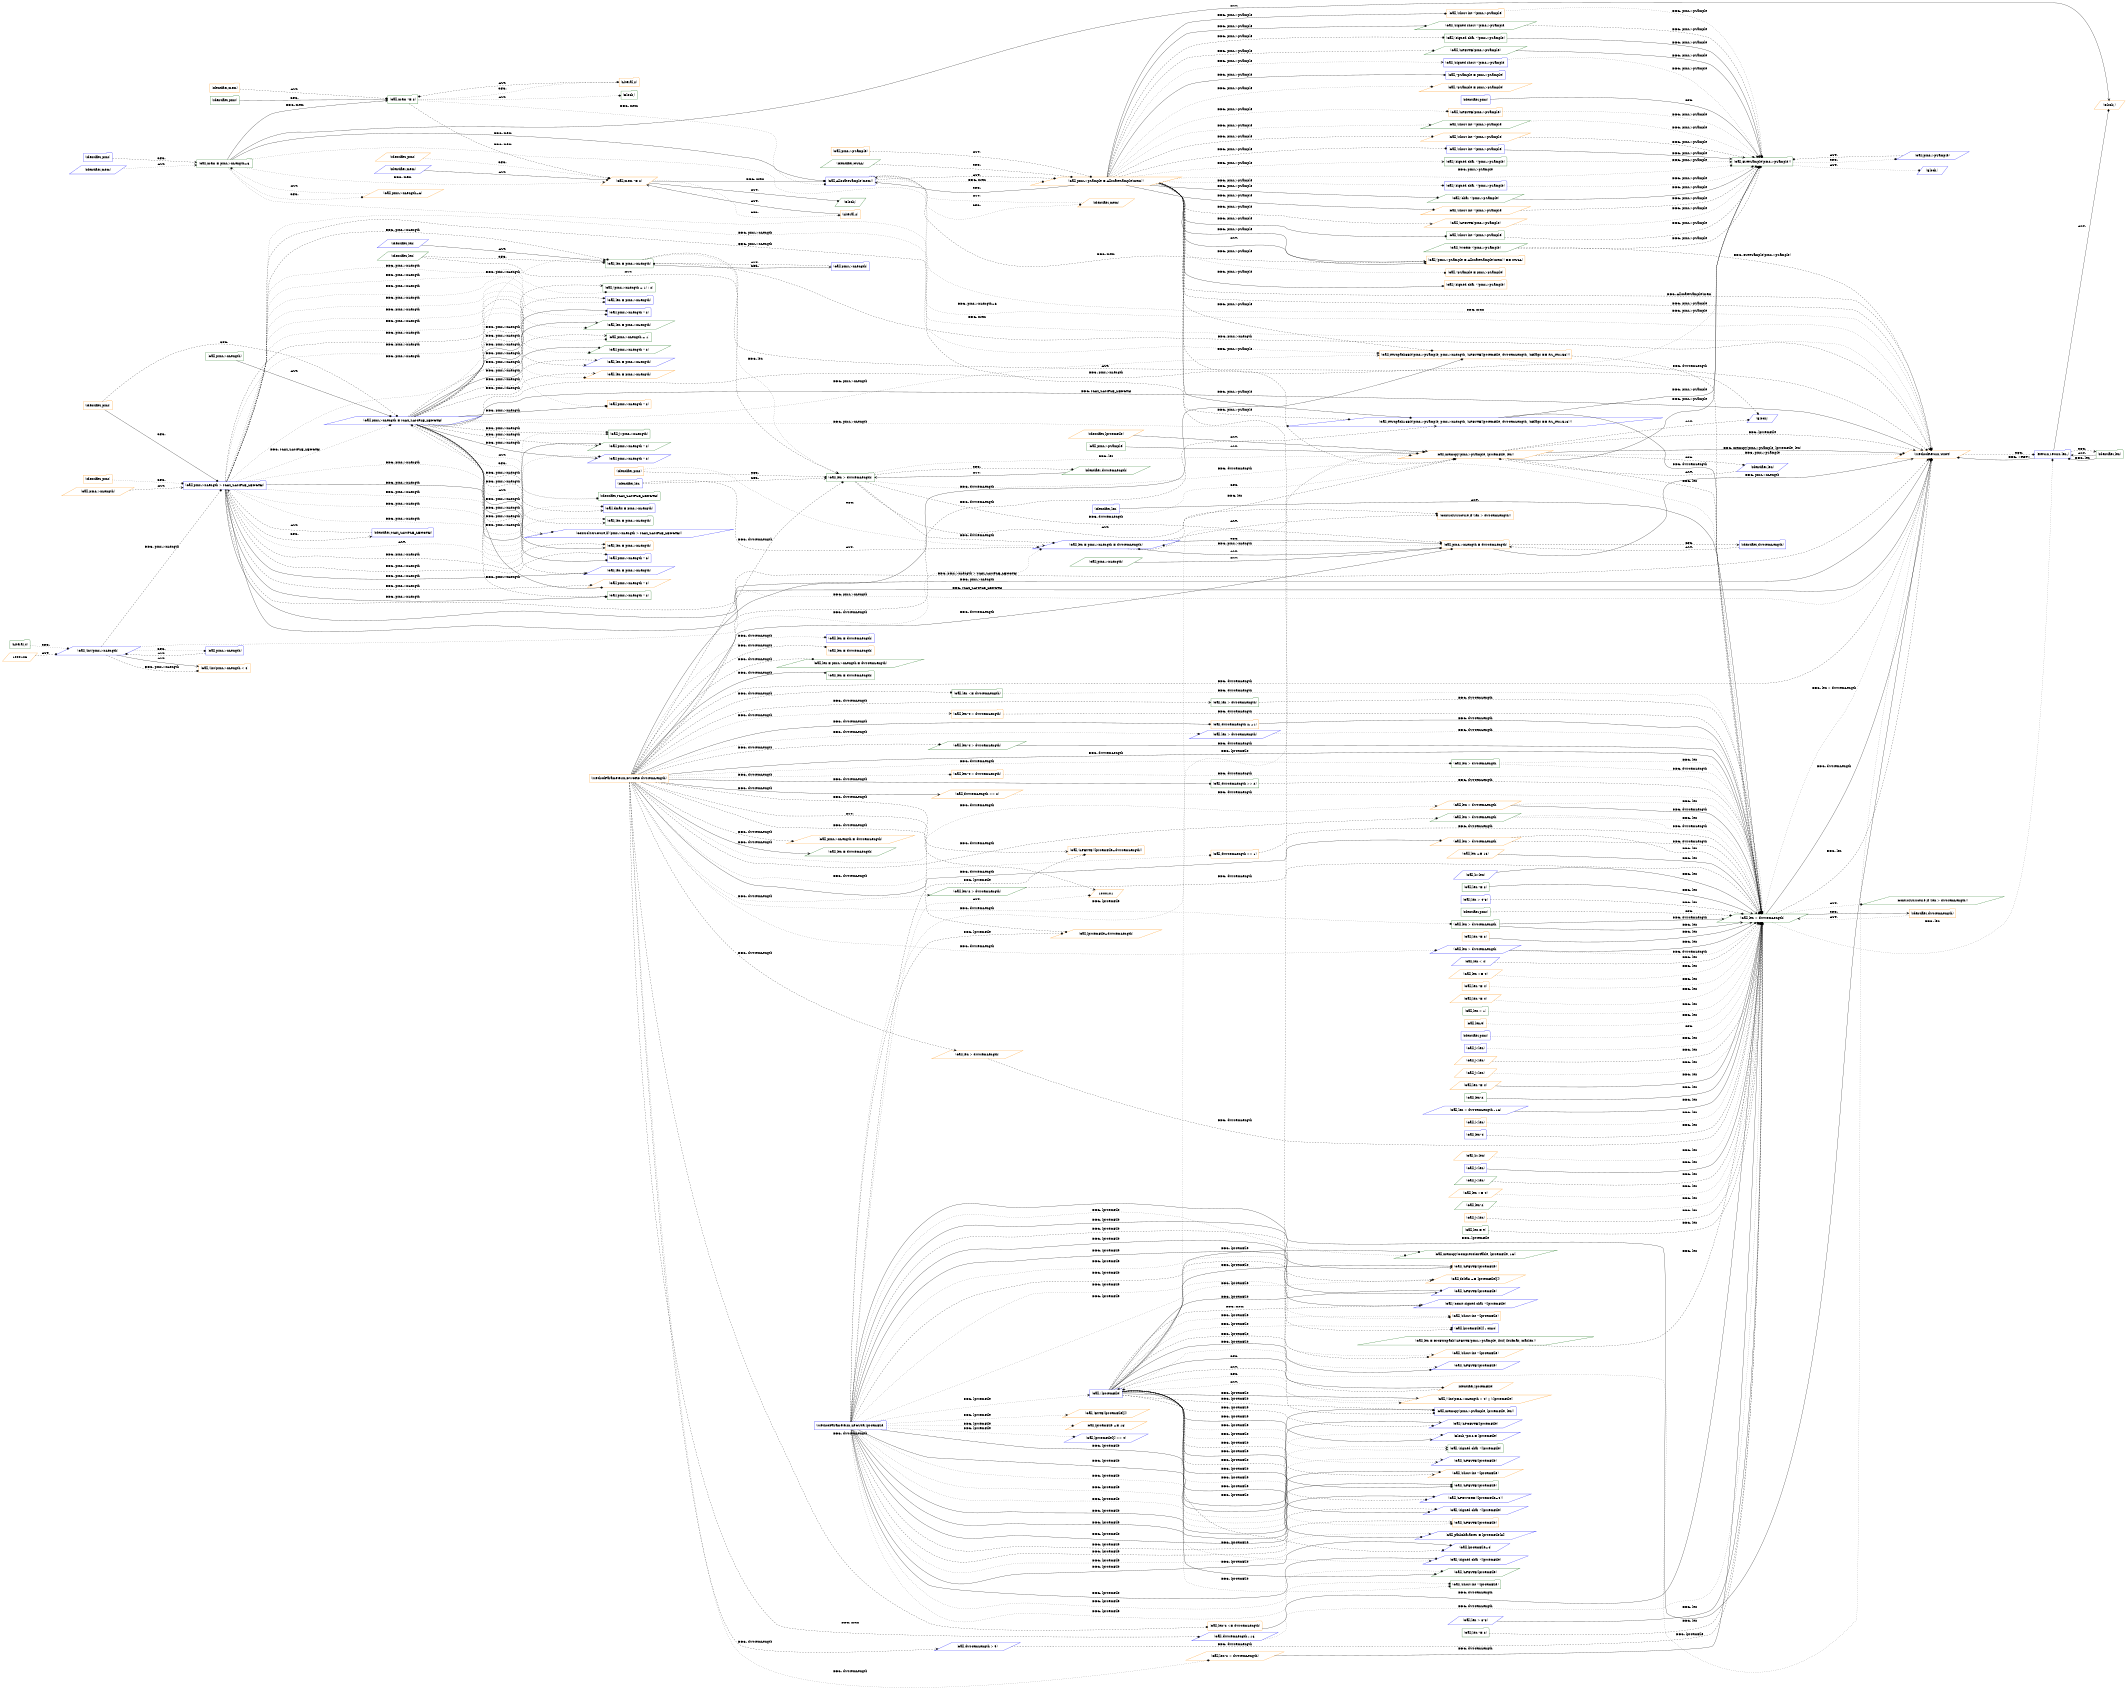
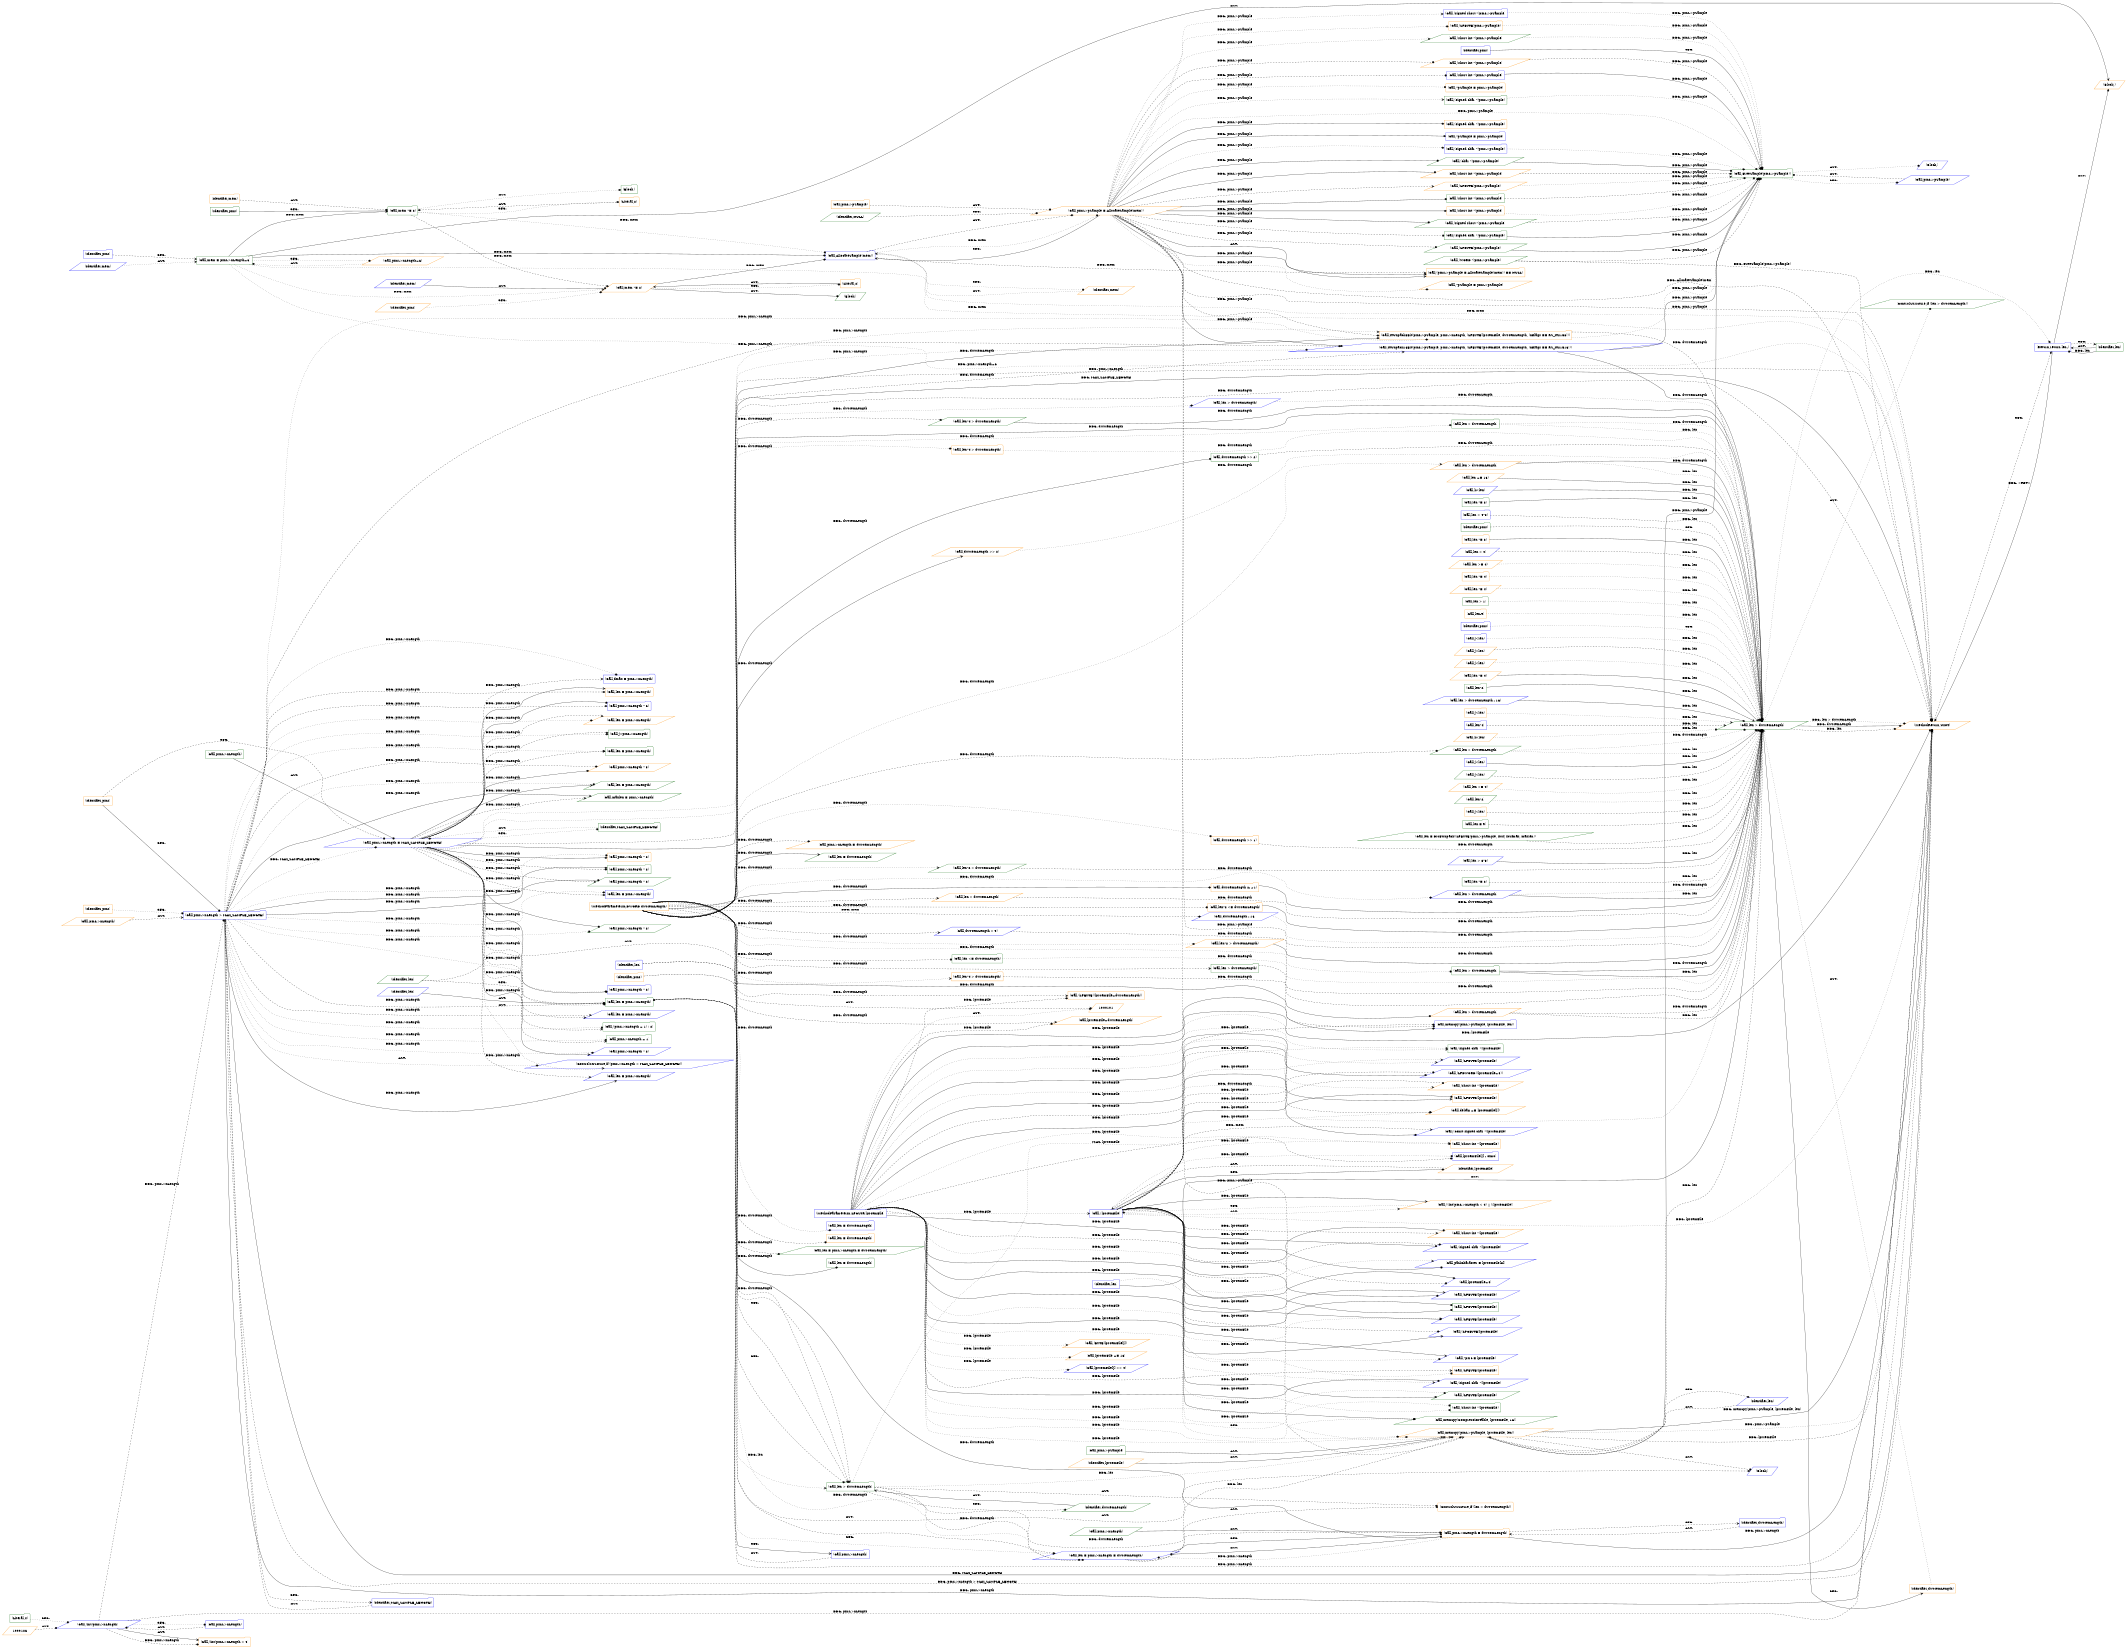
edge "(Call,(int)pIns->nLength)" -> "(MethodReturn,UINT)": style dotted -> dashed
node "(Call,maxlen = pIns->nLength)": added
edge "(MethodParameterIn,DWORD dwMemLength)" -> "(Call,lpMemFile+dwMemLength)": arrowhead dot -> vee
edge "(MethodParameterIn,LPCSTR lpMemFile)" -> "(Call,lpMemFile[j] - 0x80)": label "DDG: lpMemFile" -> "MAX: lpMemFile"
node "(Block,*psrc = lpMemFile)": label "(Block,*psrc = lpMemFile)" -> "(Call,*psrc = lpMemFile)"
